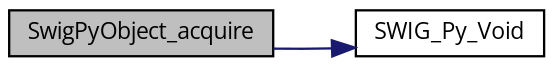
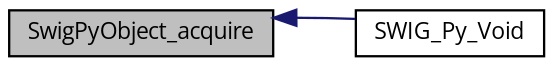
edge "SwigPyObject_acquire" -> "SWIG_Py_Void": reversed
